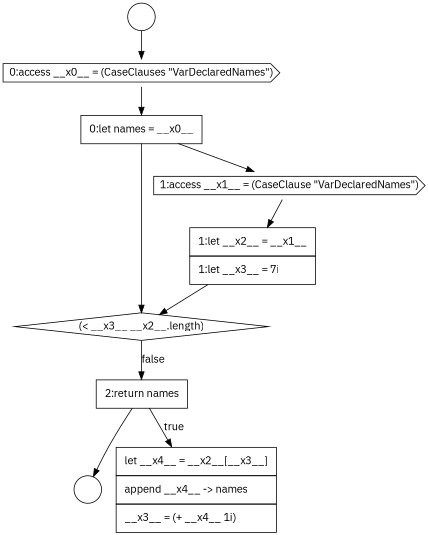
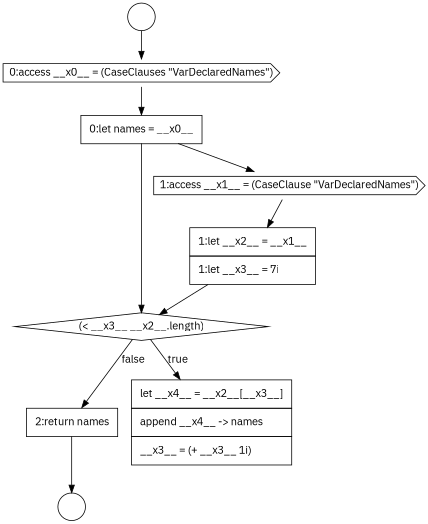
edge "2:return names" -> "let __x4__ = __x2__[__x3__]": now "(< __x3__ __x2__.length)" -> "let __x4__ = __x2__[__x3__]"
node "let __x4__ = __x2__[__x3__]": text "__x3__ = (+ __x4__ 1i)" -> "__x3__ = (+ __x3__ 1i)"
